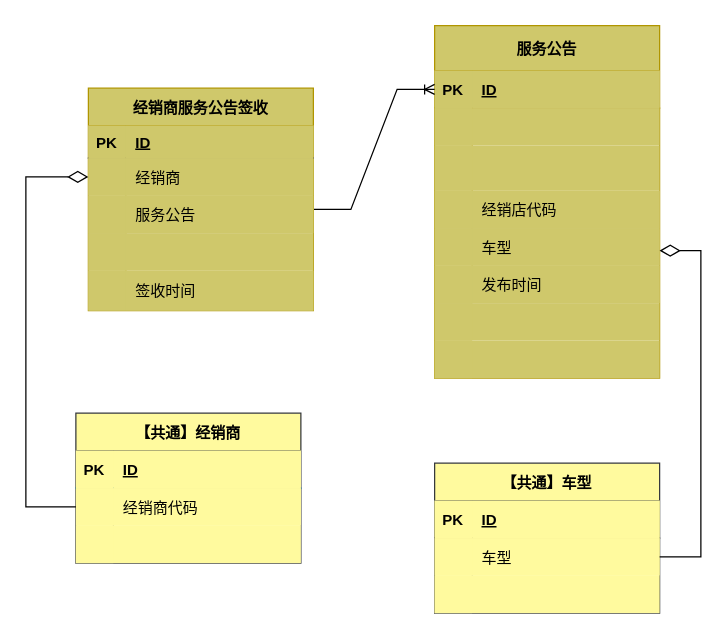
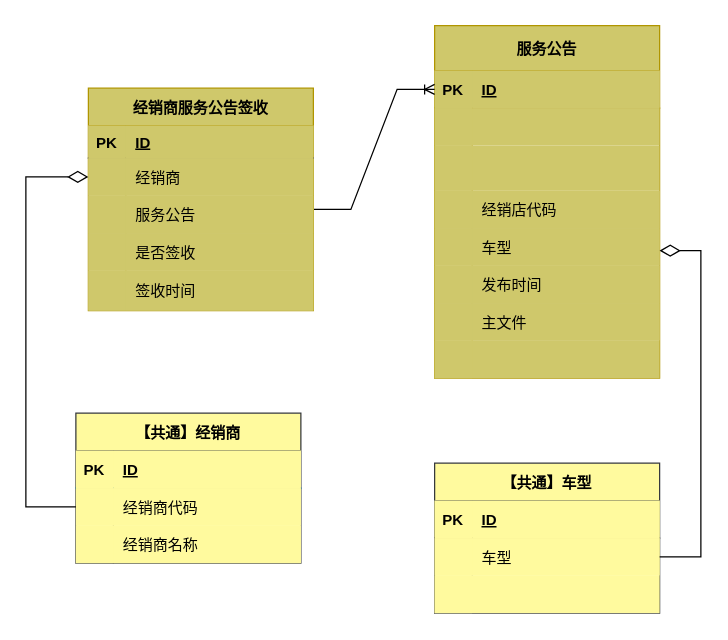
node "是否签收": added
node "主文件": added
node "经销商名称": added
